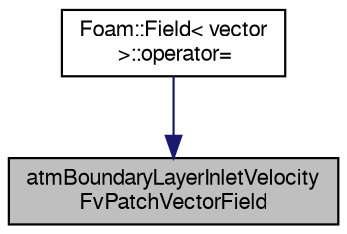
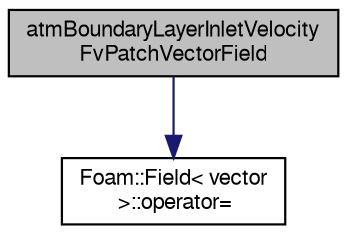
edge "Foam::Field< vector >::operator=" -> "atmBoundaryLayerInletVelocity FvPatchVectorField": reversed
